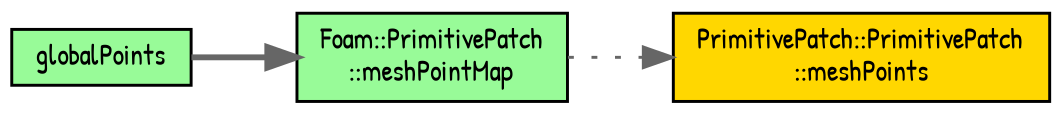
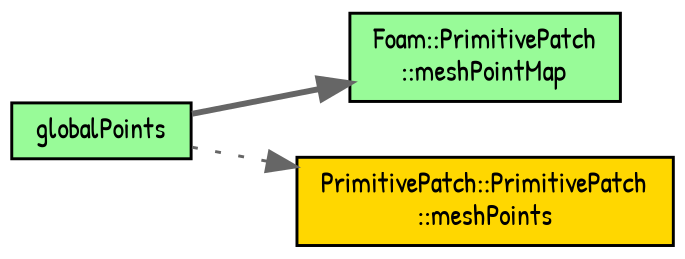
edge "Foam::PrimitivePatch ::meshPointMap" -> "PrimitivePatch::PrimitivePatch ::meshPoints": now "globalPoints" -> "PrimitivePatch::PrimitivePatch ::meshPoints"
